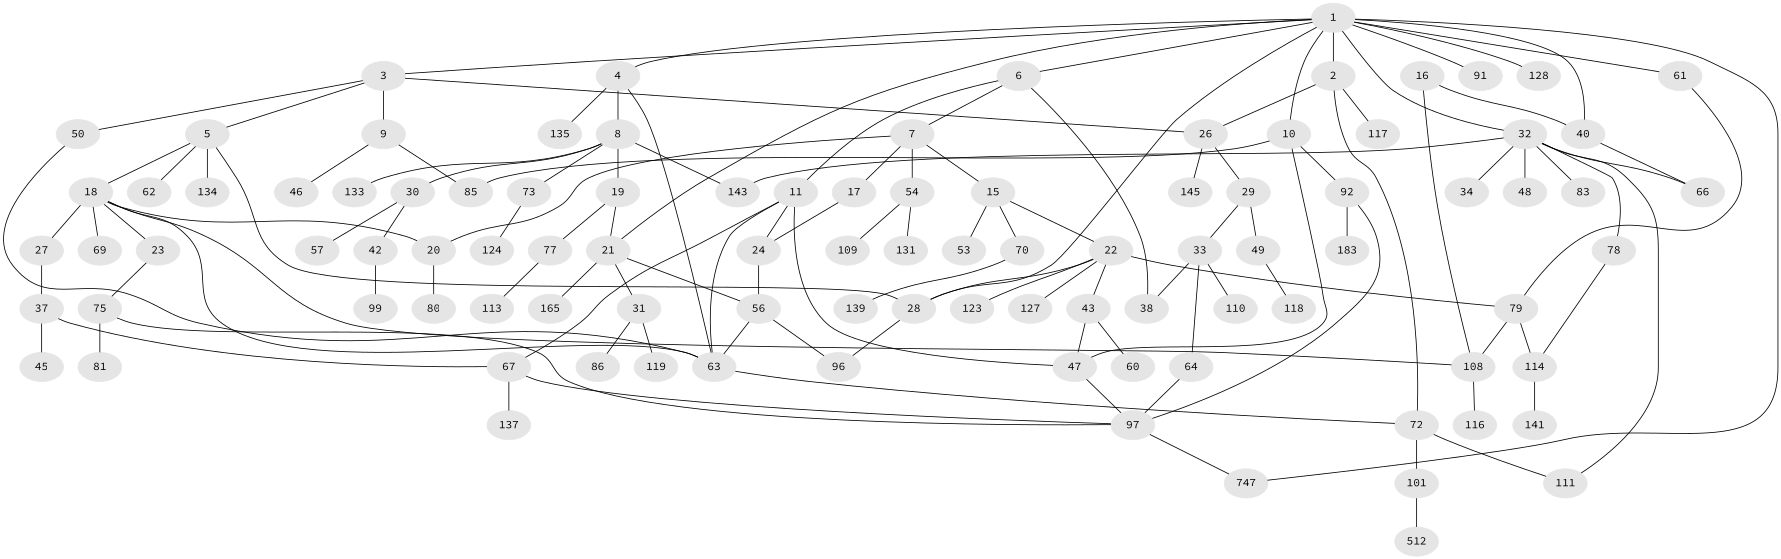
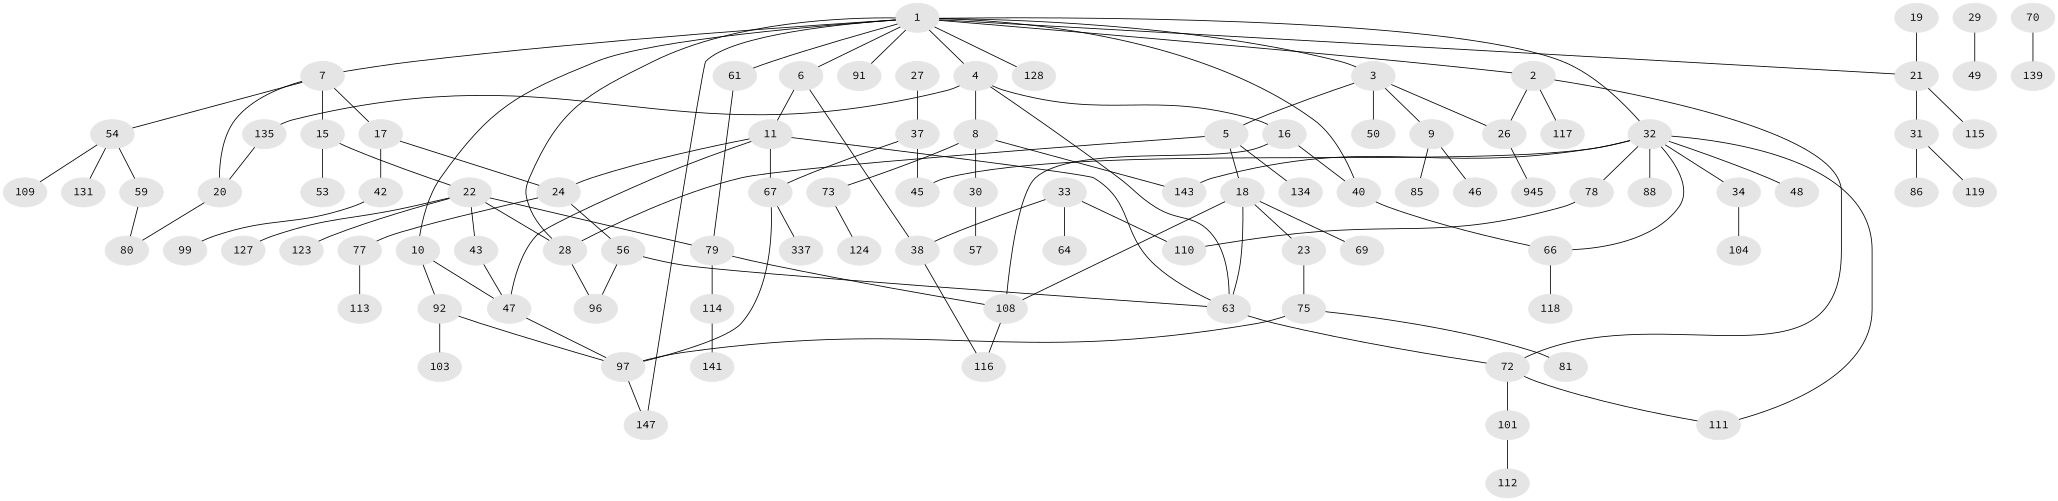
edge "6" -- "7": now "1" -- "7"
edge "4" -- "16": added
edge "8" -- "19": removed
edge "10" -- "85": removed
edge "32" -- "45": added
edge "26" -- "29": removed
node "59": added
node "62": removed
node "133": removed
node "145": label "145" -> "945"
node "83": label "83" -> "88"
edge "18" -- "27": removed
edge "18" -- "20": now "135" -- "20"
edge "19" -- "77": now "24" -- "77"
edge "29" -- "33": removed
edge "30" -- "42": now "17" -- "42"
edge "15" -- "70": removed
node "183": label "183" -> "103"
node "104": added
edge "49" -- "118": now "66" -- "118"
edge "21" -- "56": removed
node "165": label "165" -> "115"
edge "38" -- "116": added
edge "78" -- "114": now "78" -- "110"
edge "50" -- "63": removed
node "60": removed
edge "64" -- "97": removed
node "137": label "137" -> "337"
node "747": label "747" -> "147"
node "512": label "512" -> "112"
